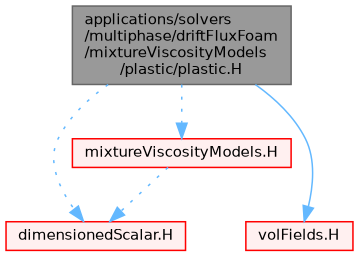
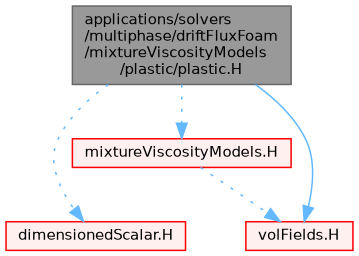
edge "mixtureViscosityModels.H" -> "dimensionedScalar.H": now "mixtureViscosityModels.H" -> "volFields.H"
